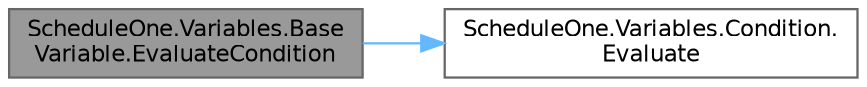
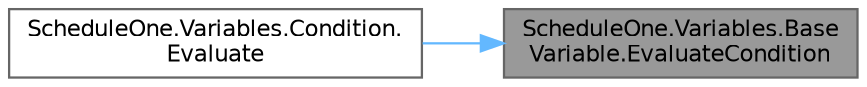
edge "ScheduleOne.Variables.Base Variable.EvaluateCondition" -> "ScheduleOne.Variables.Condition. Evaluate": reversed
